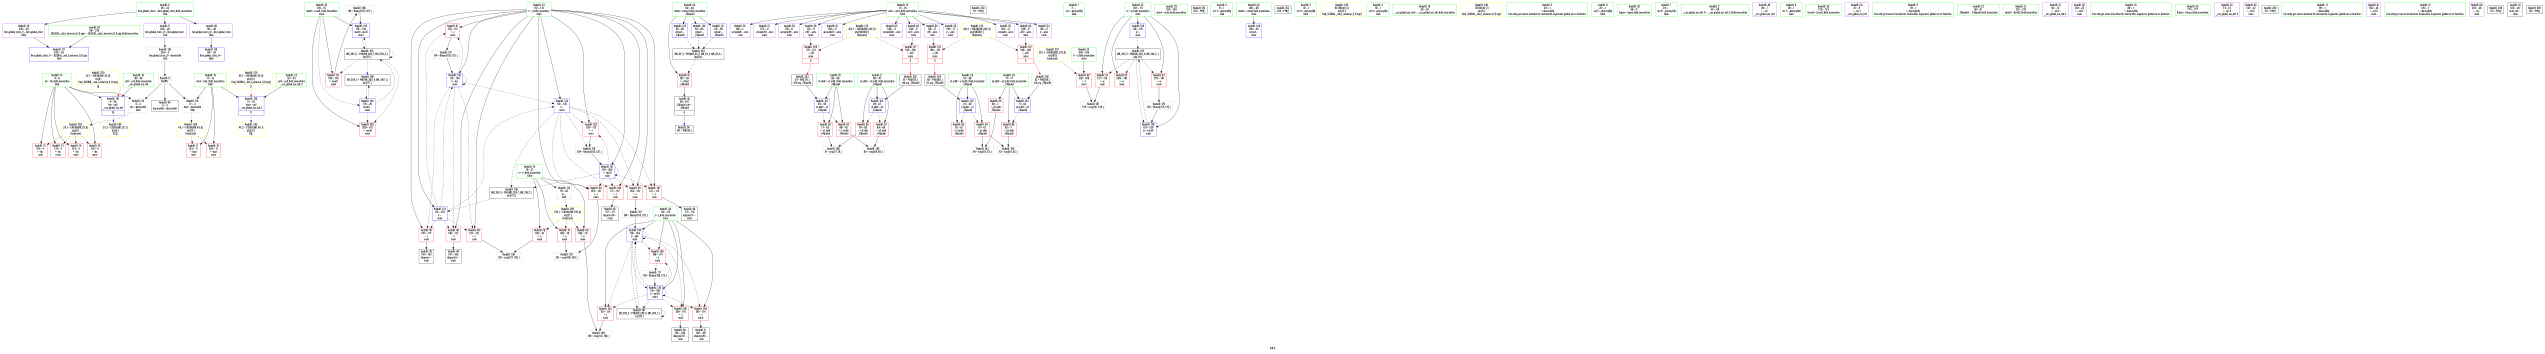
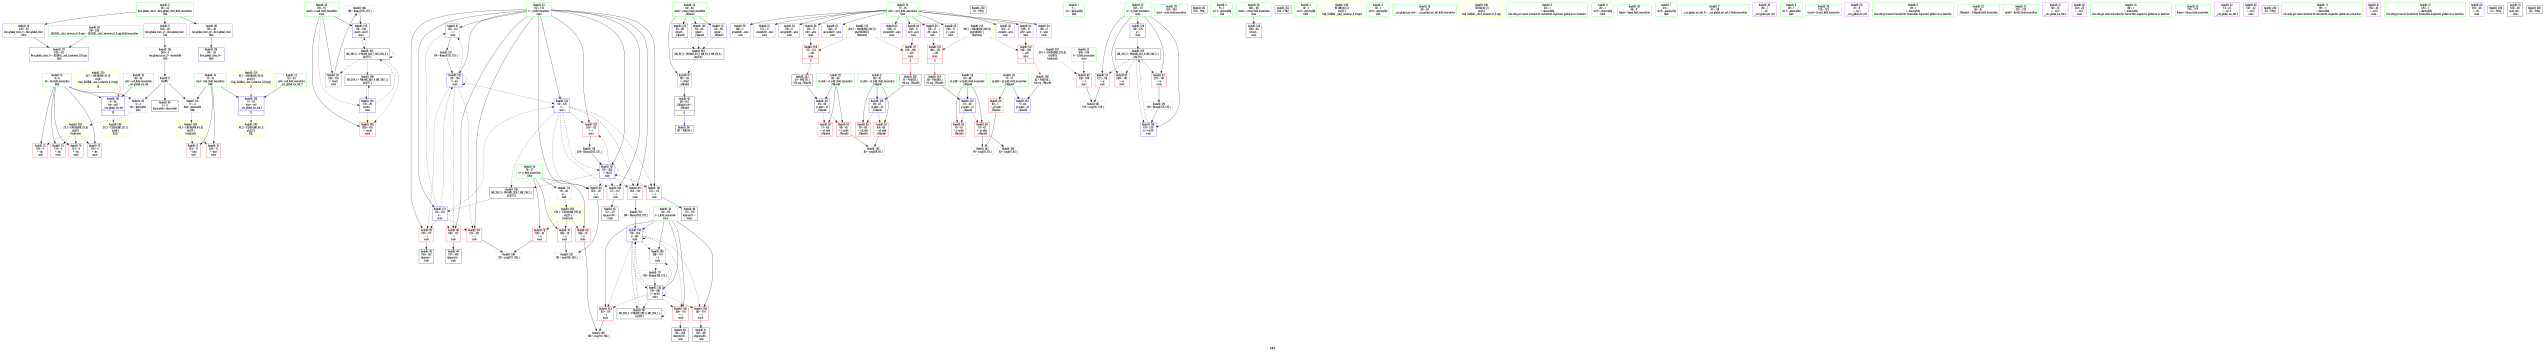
edge "NodeID: 133" -> "NodeID: 178": now "NodeID: 133" -> "NodeID: 137"
node "NodeID: 88": removed
node "NodeID: 188": removed
